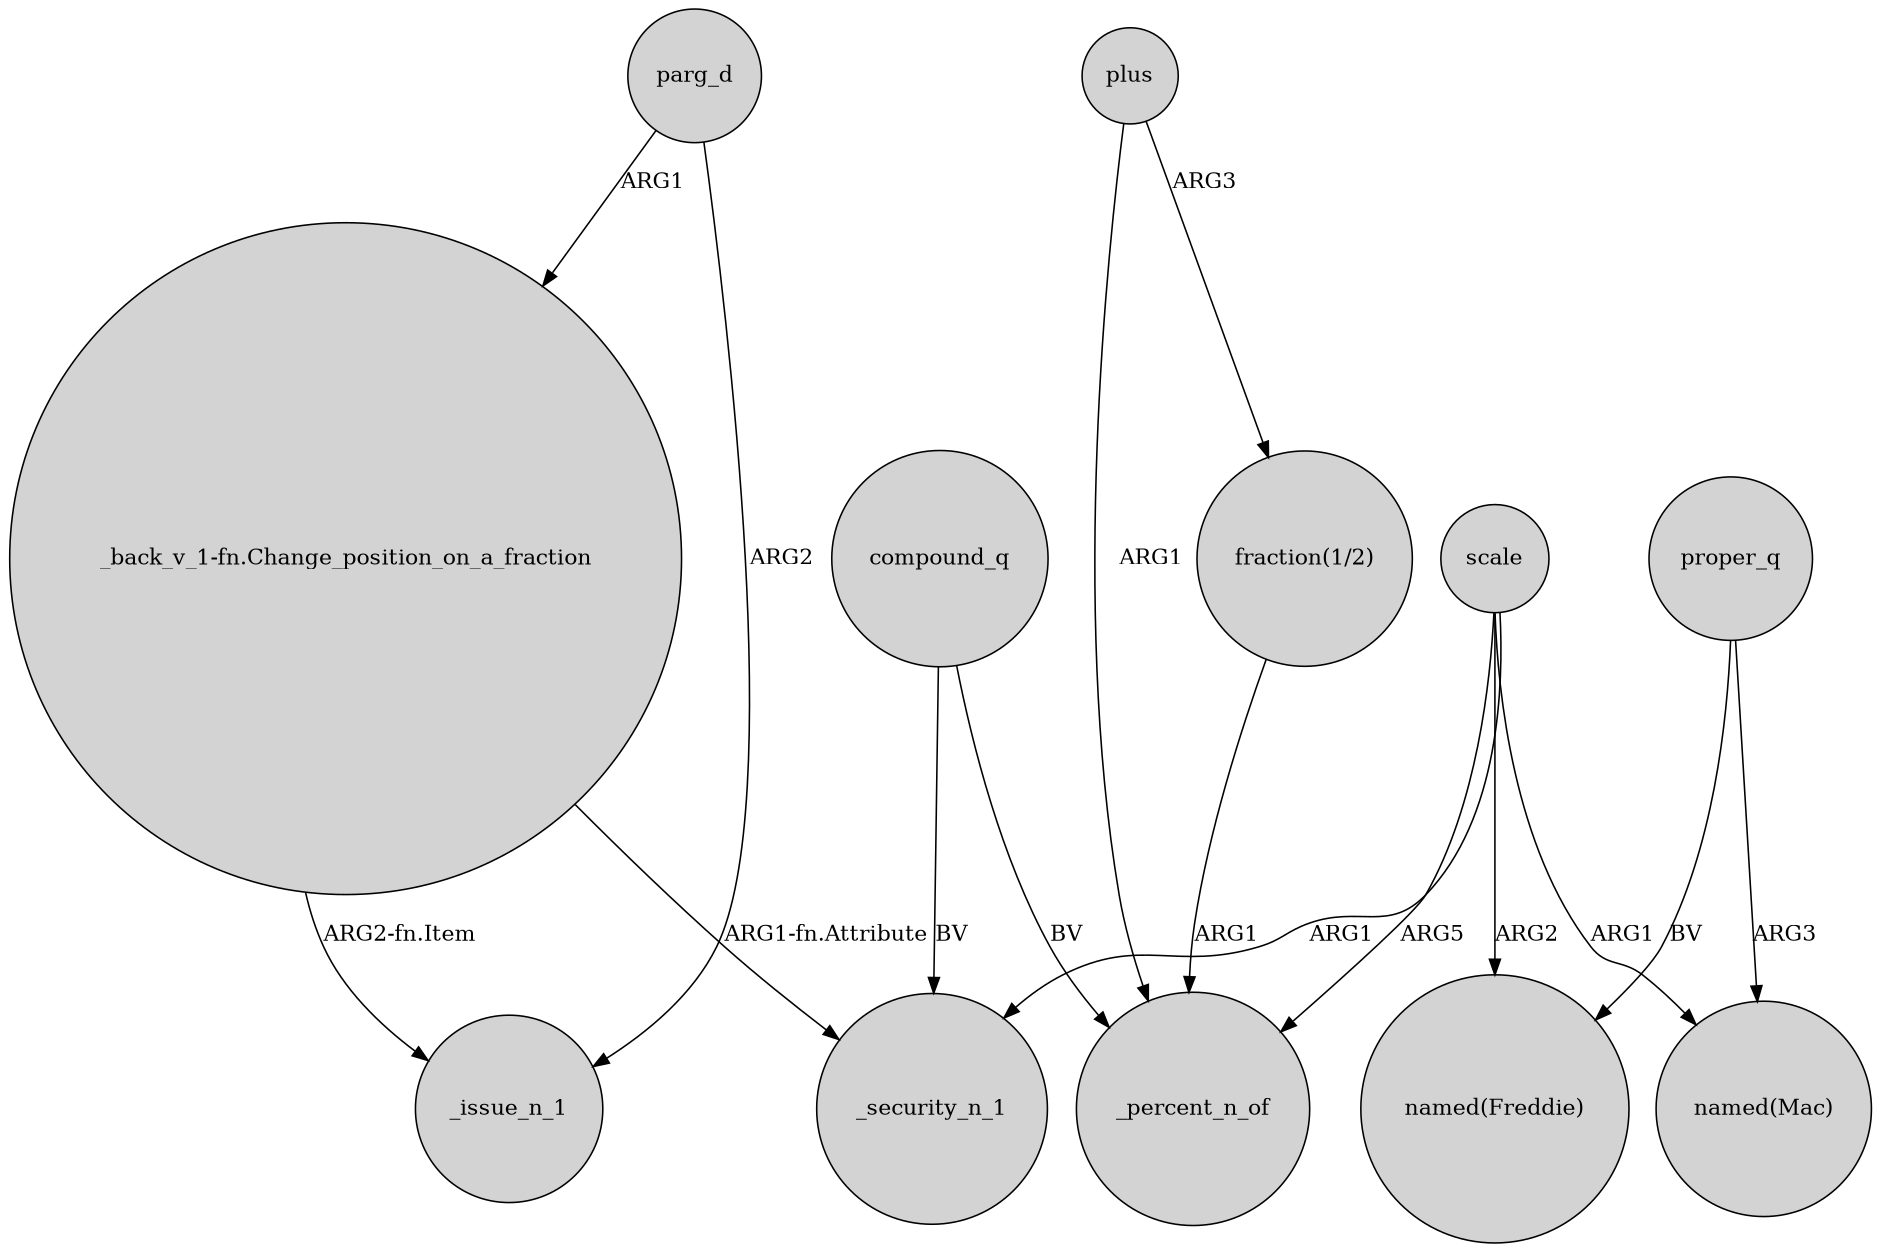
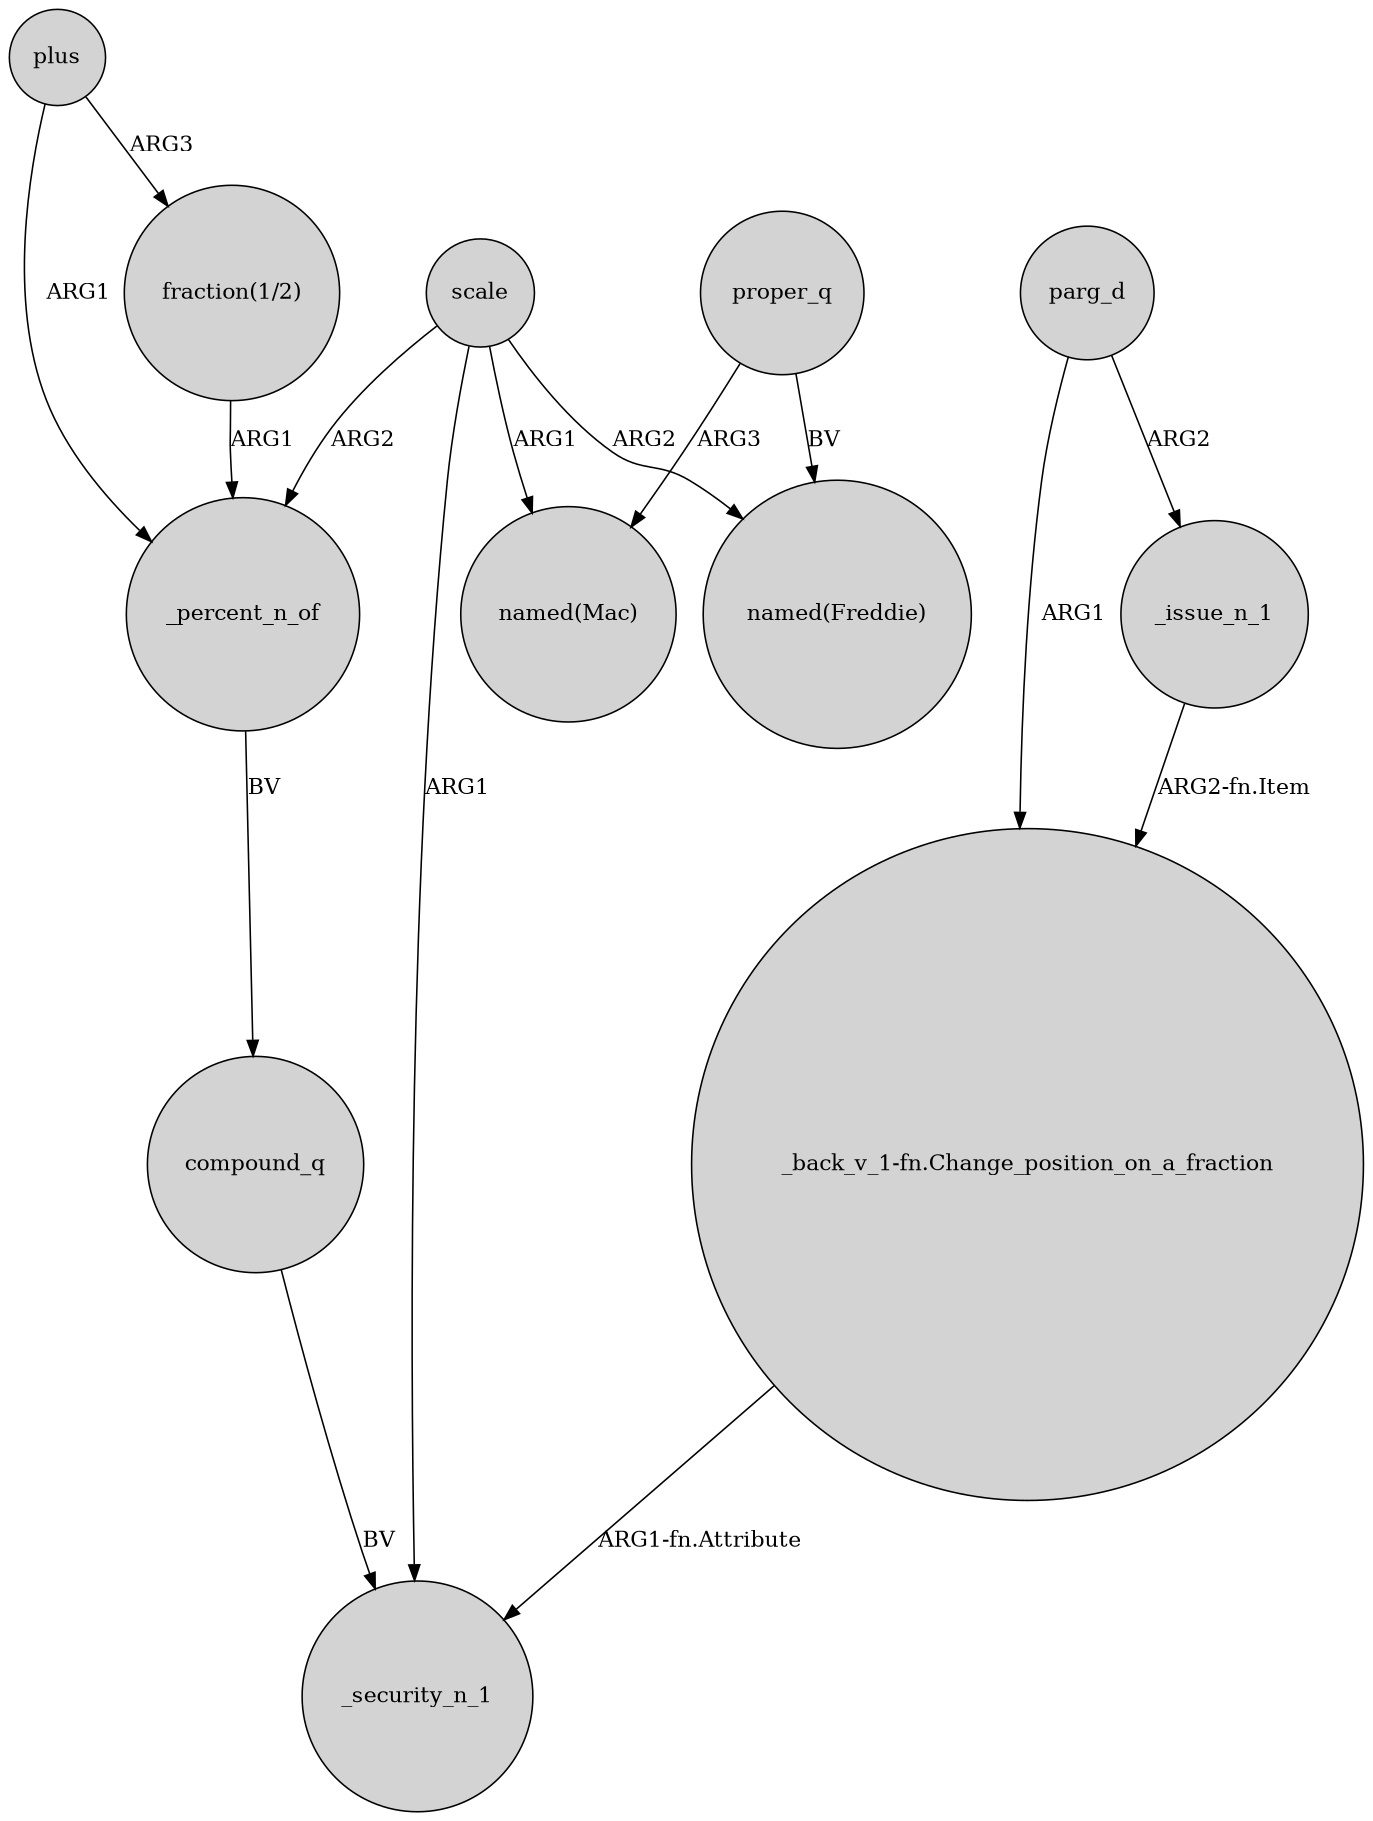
edge "compound_q" -> "_percent_n_of": reversed
edge "scale" -> "_percent_n_of": label "ARG5" -> "ARG2"
edge "_back_v_1-fn.Change_position_on_a_fraction" -> "_issue_n_1": reversed
